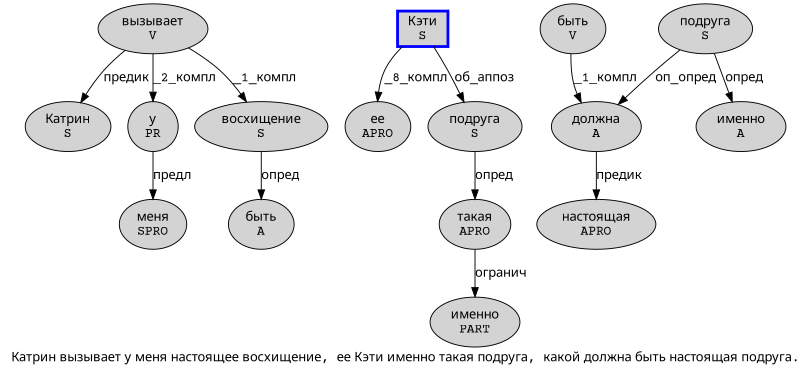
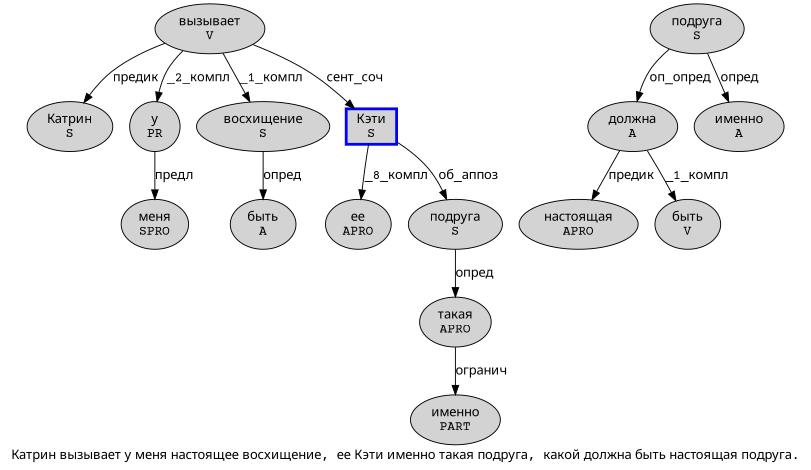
edge "вызывает V" -> "Кэти S": added, label "сент_соч"
edge "быть V" -> "должна A": reversed
